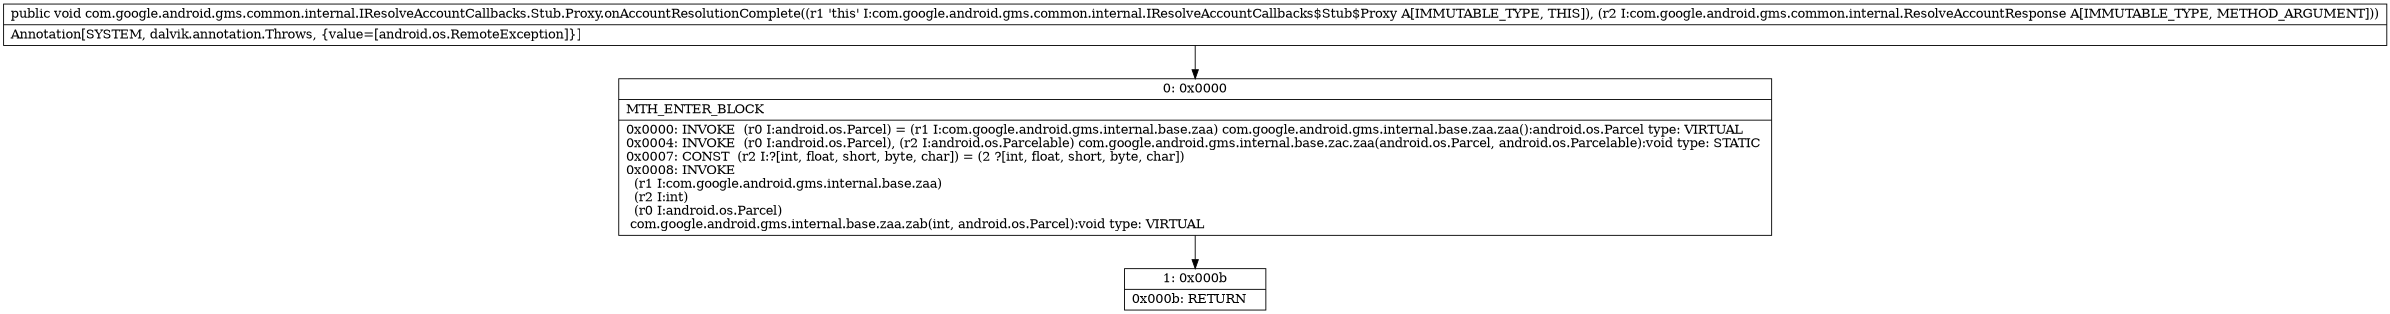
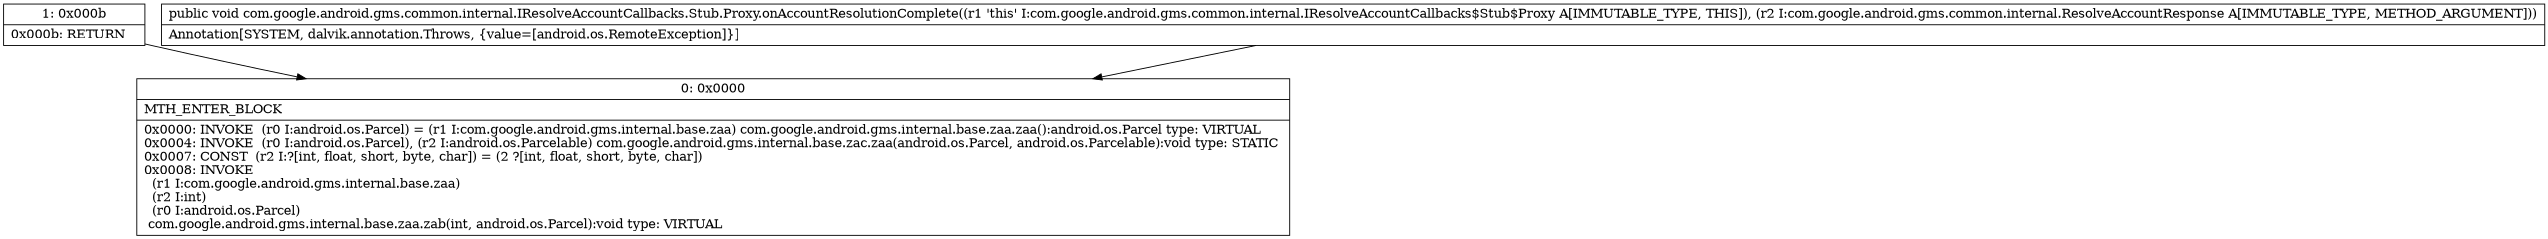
edge "0: 0x0000" -> "1: 0x000b": reversed
